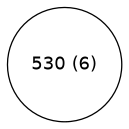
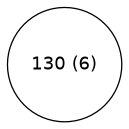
node "530 (6)": label "530 (6)" -> "130 (6)"
